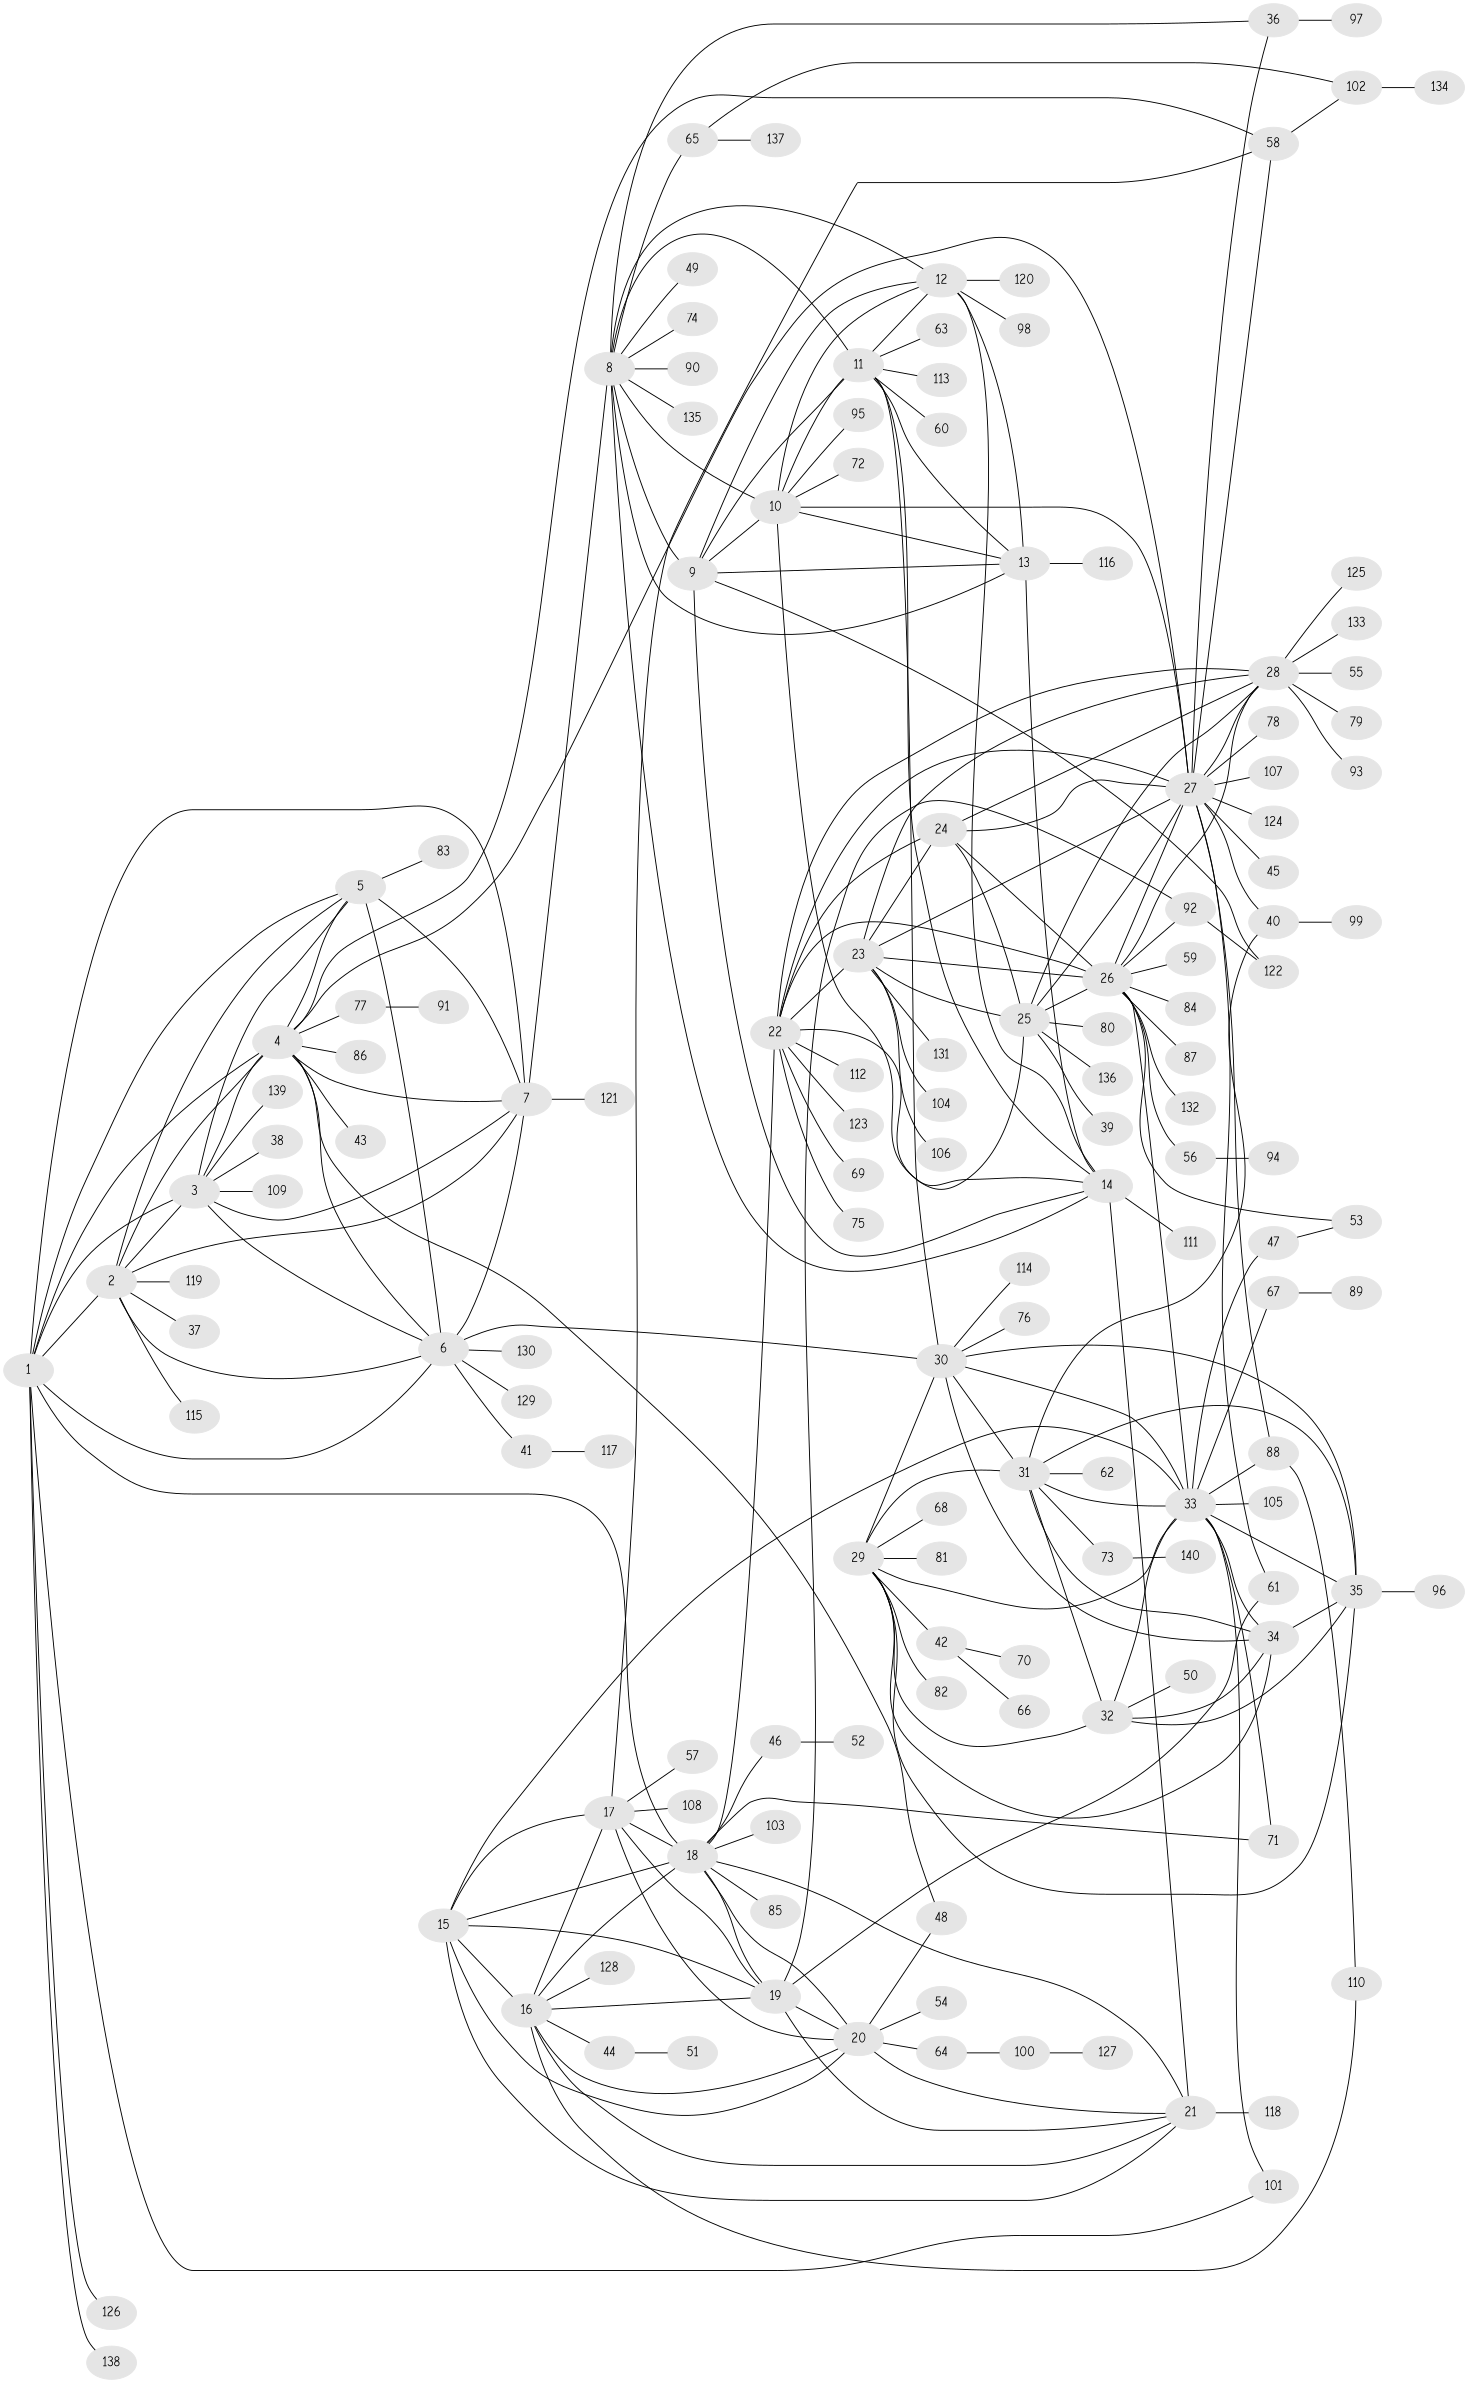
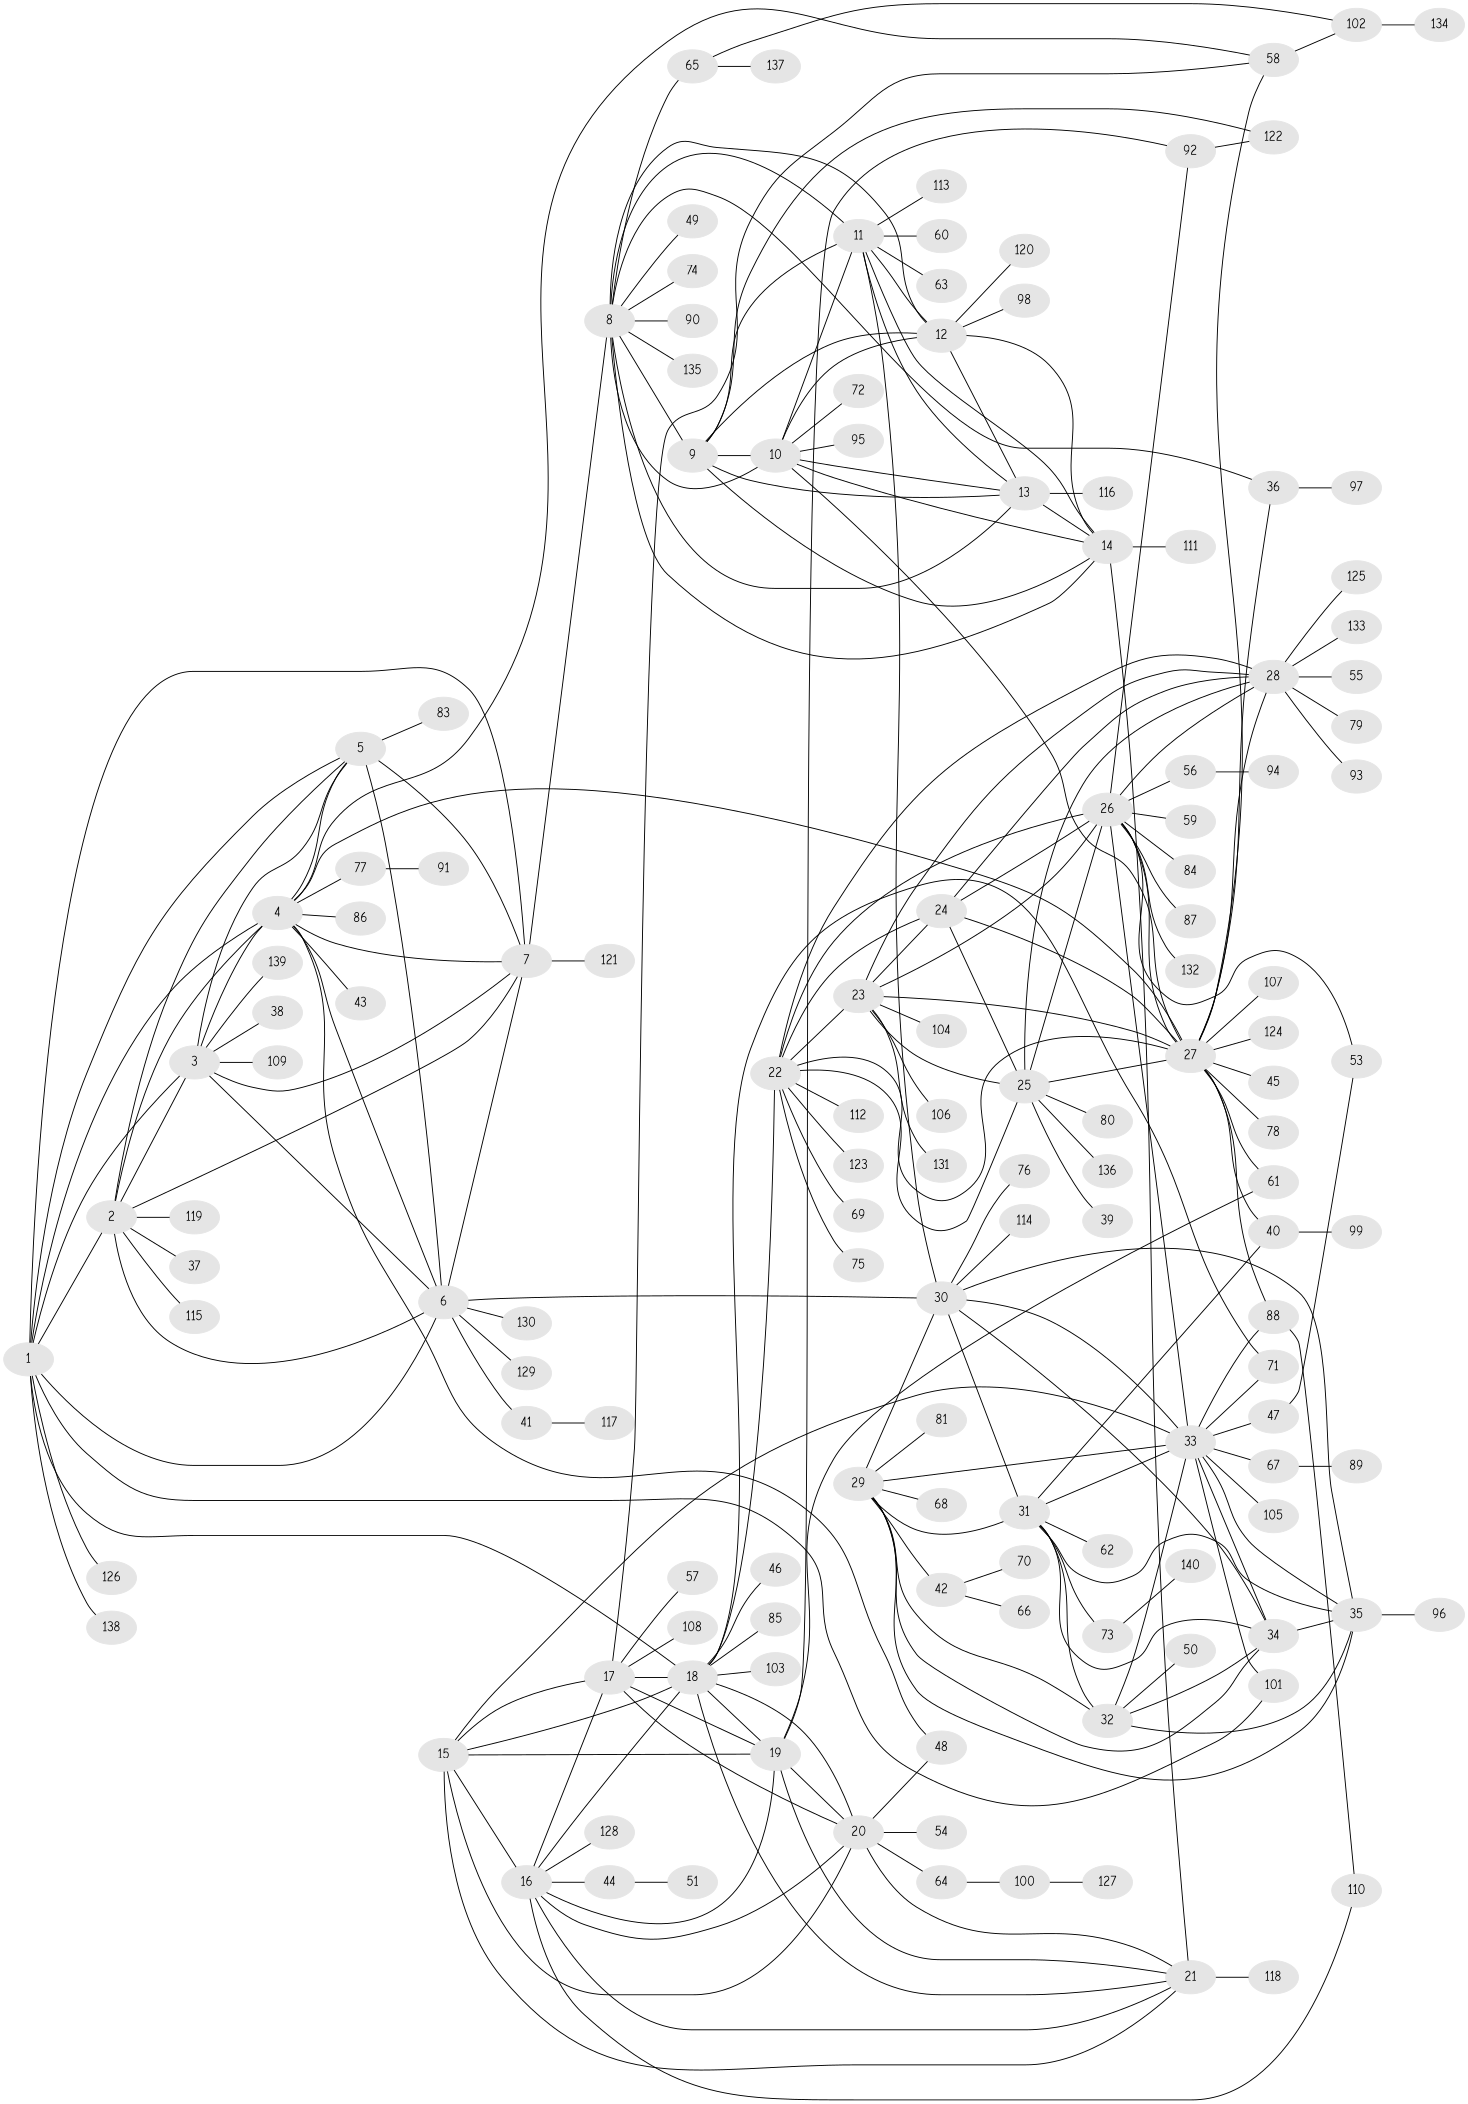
node "82": removed
node "52": removed
